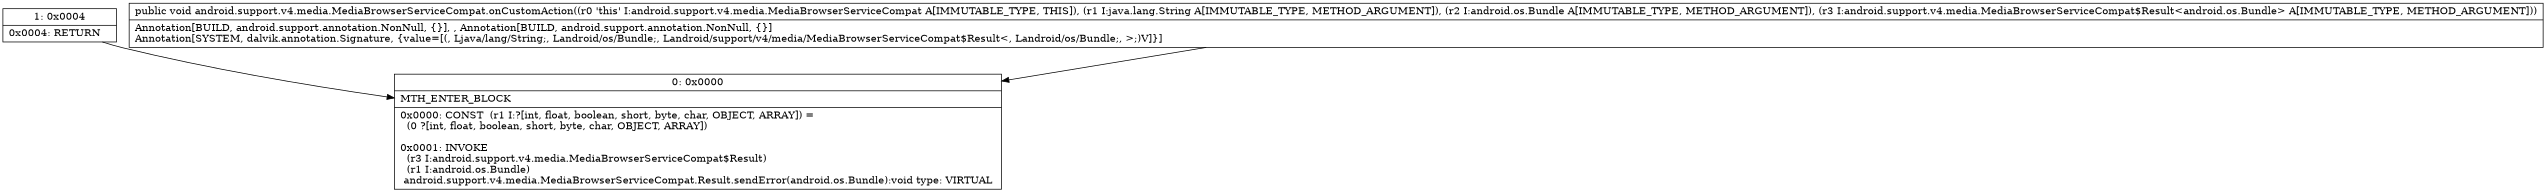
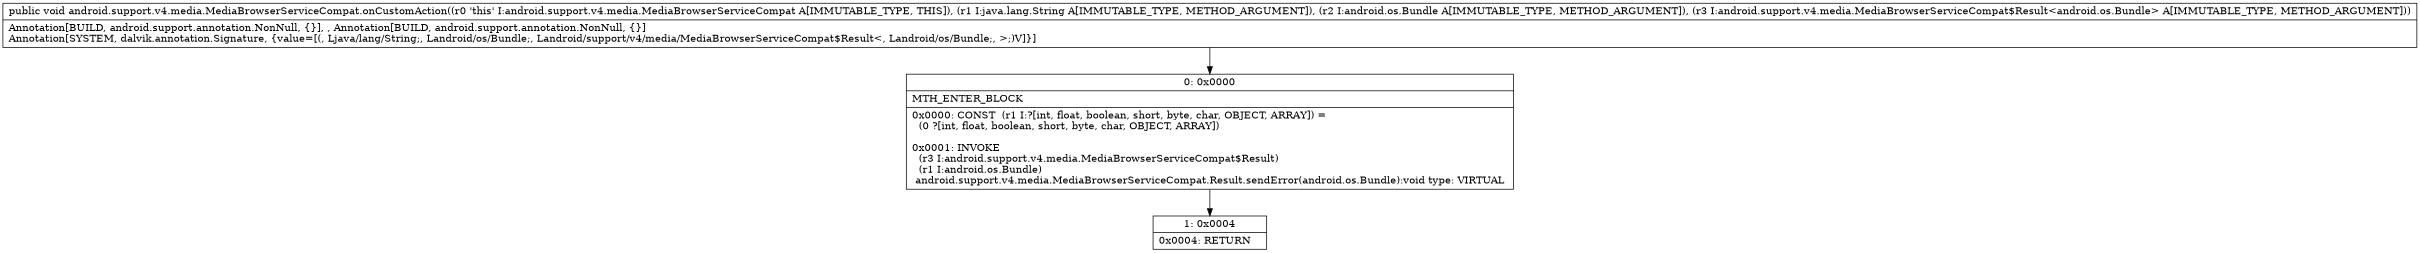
edge "1: 0x0004" -> "0: 0x0000": reversed
